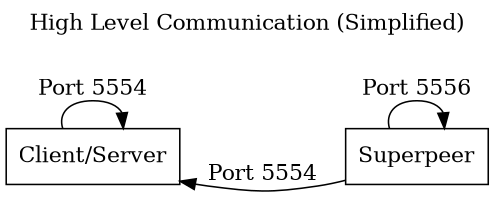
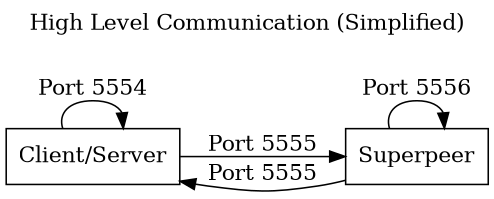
edge "Client/Server" -> "Superpeer": added, label "Port 5555"
edge "Superpeer" -> "Client/Server": label "Port 5554" -> "Port 5555"
